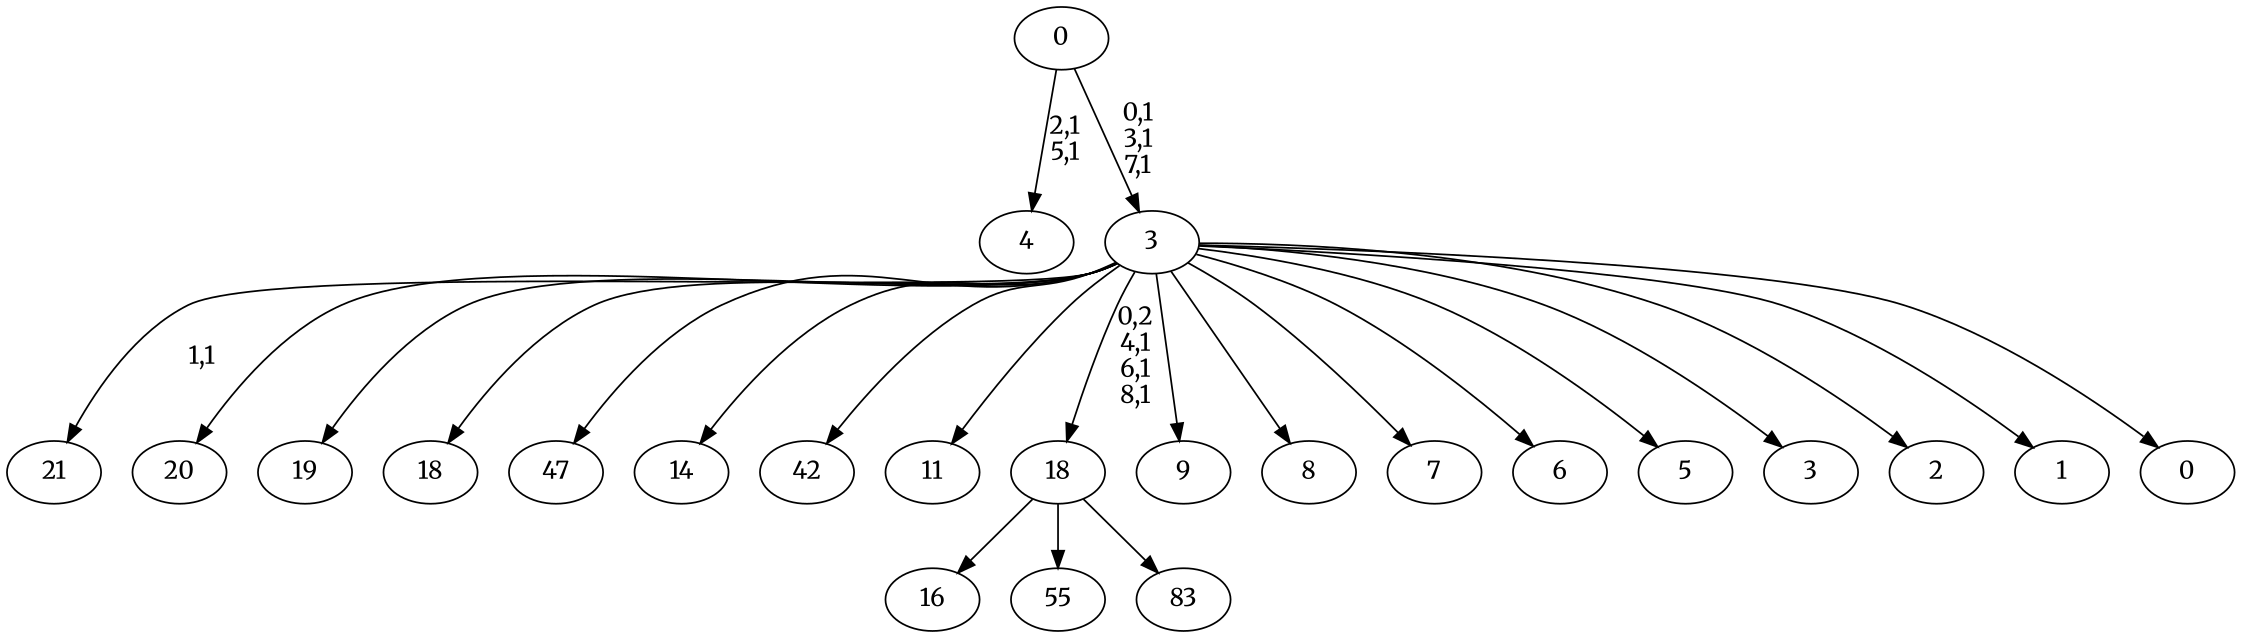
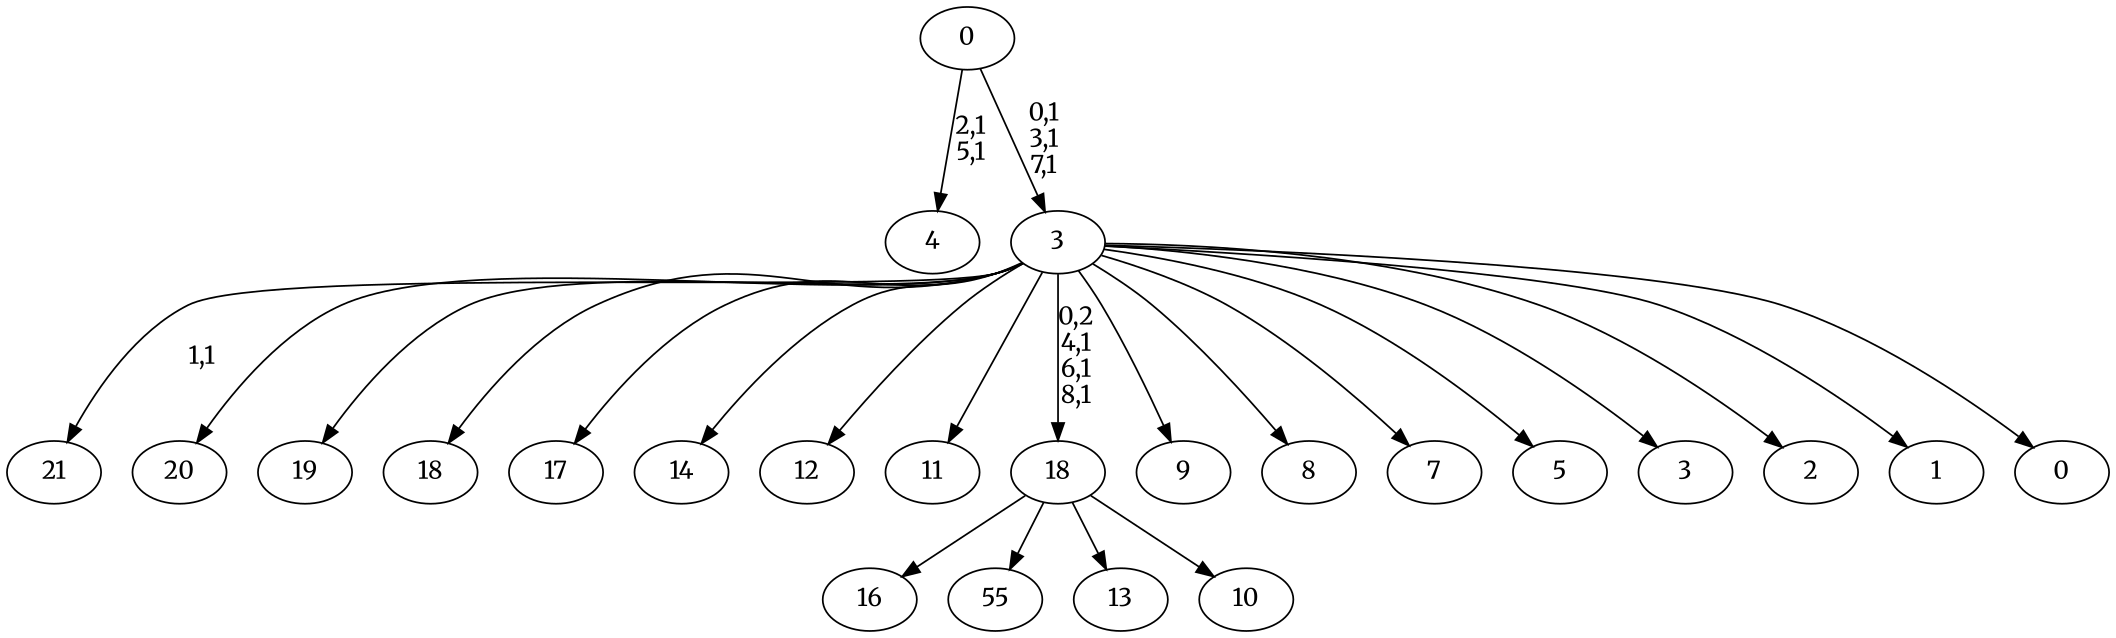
node "47": label "47" -> "17"
node "42": label "42" -> "12"
node "6": removed
node "83": label "83" -> "13"
node "10": added
